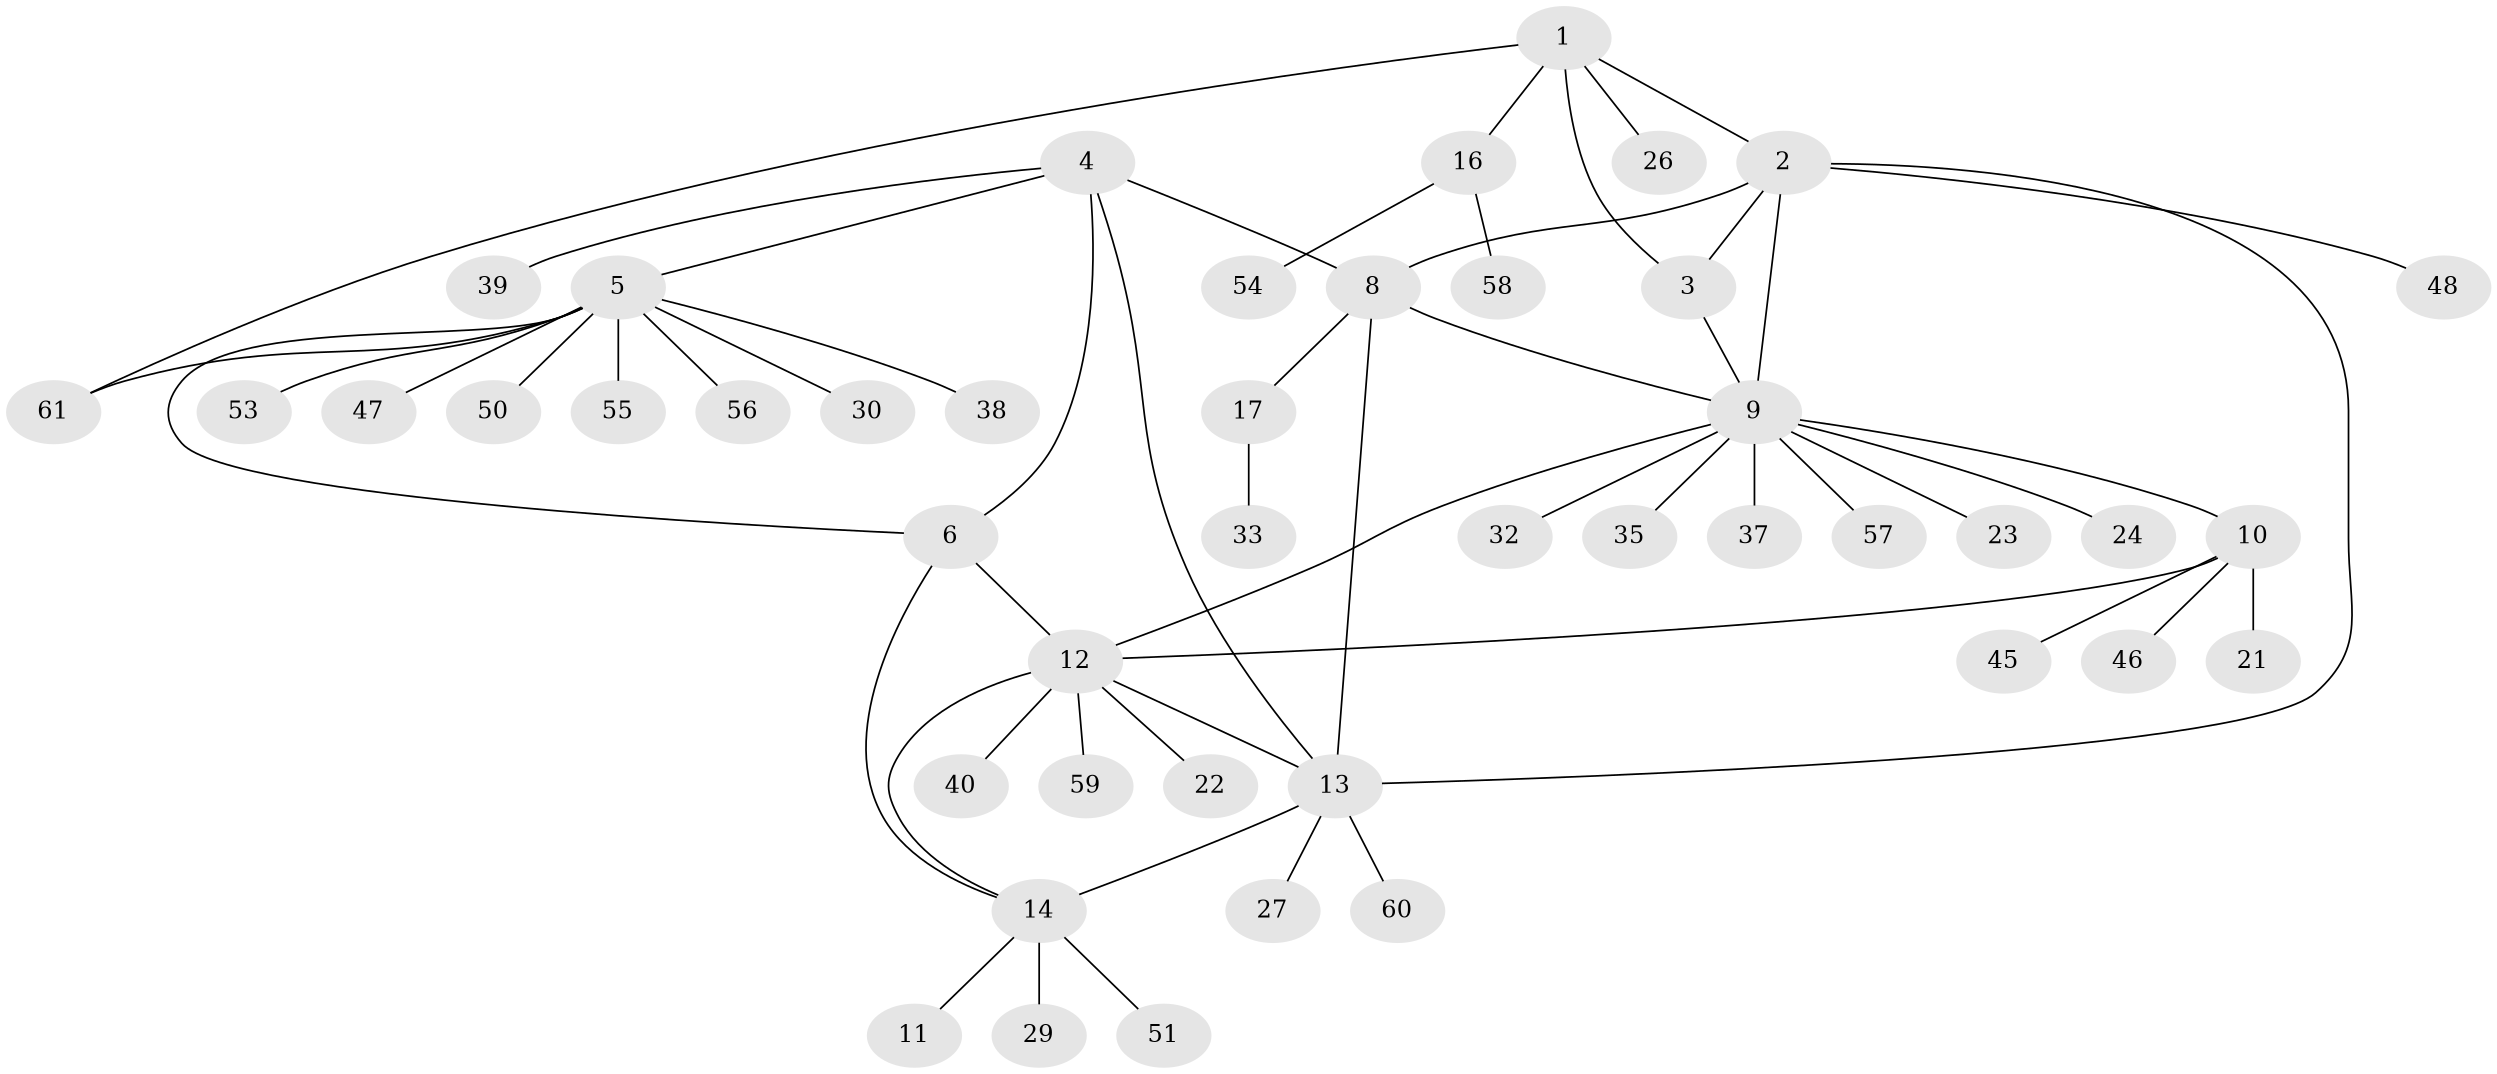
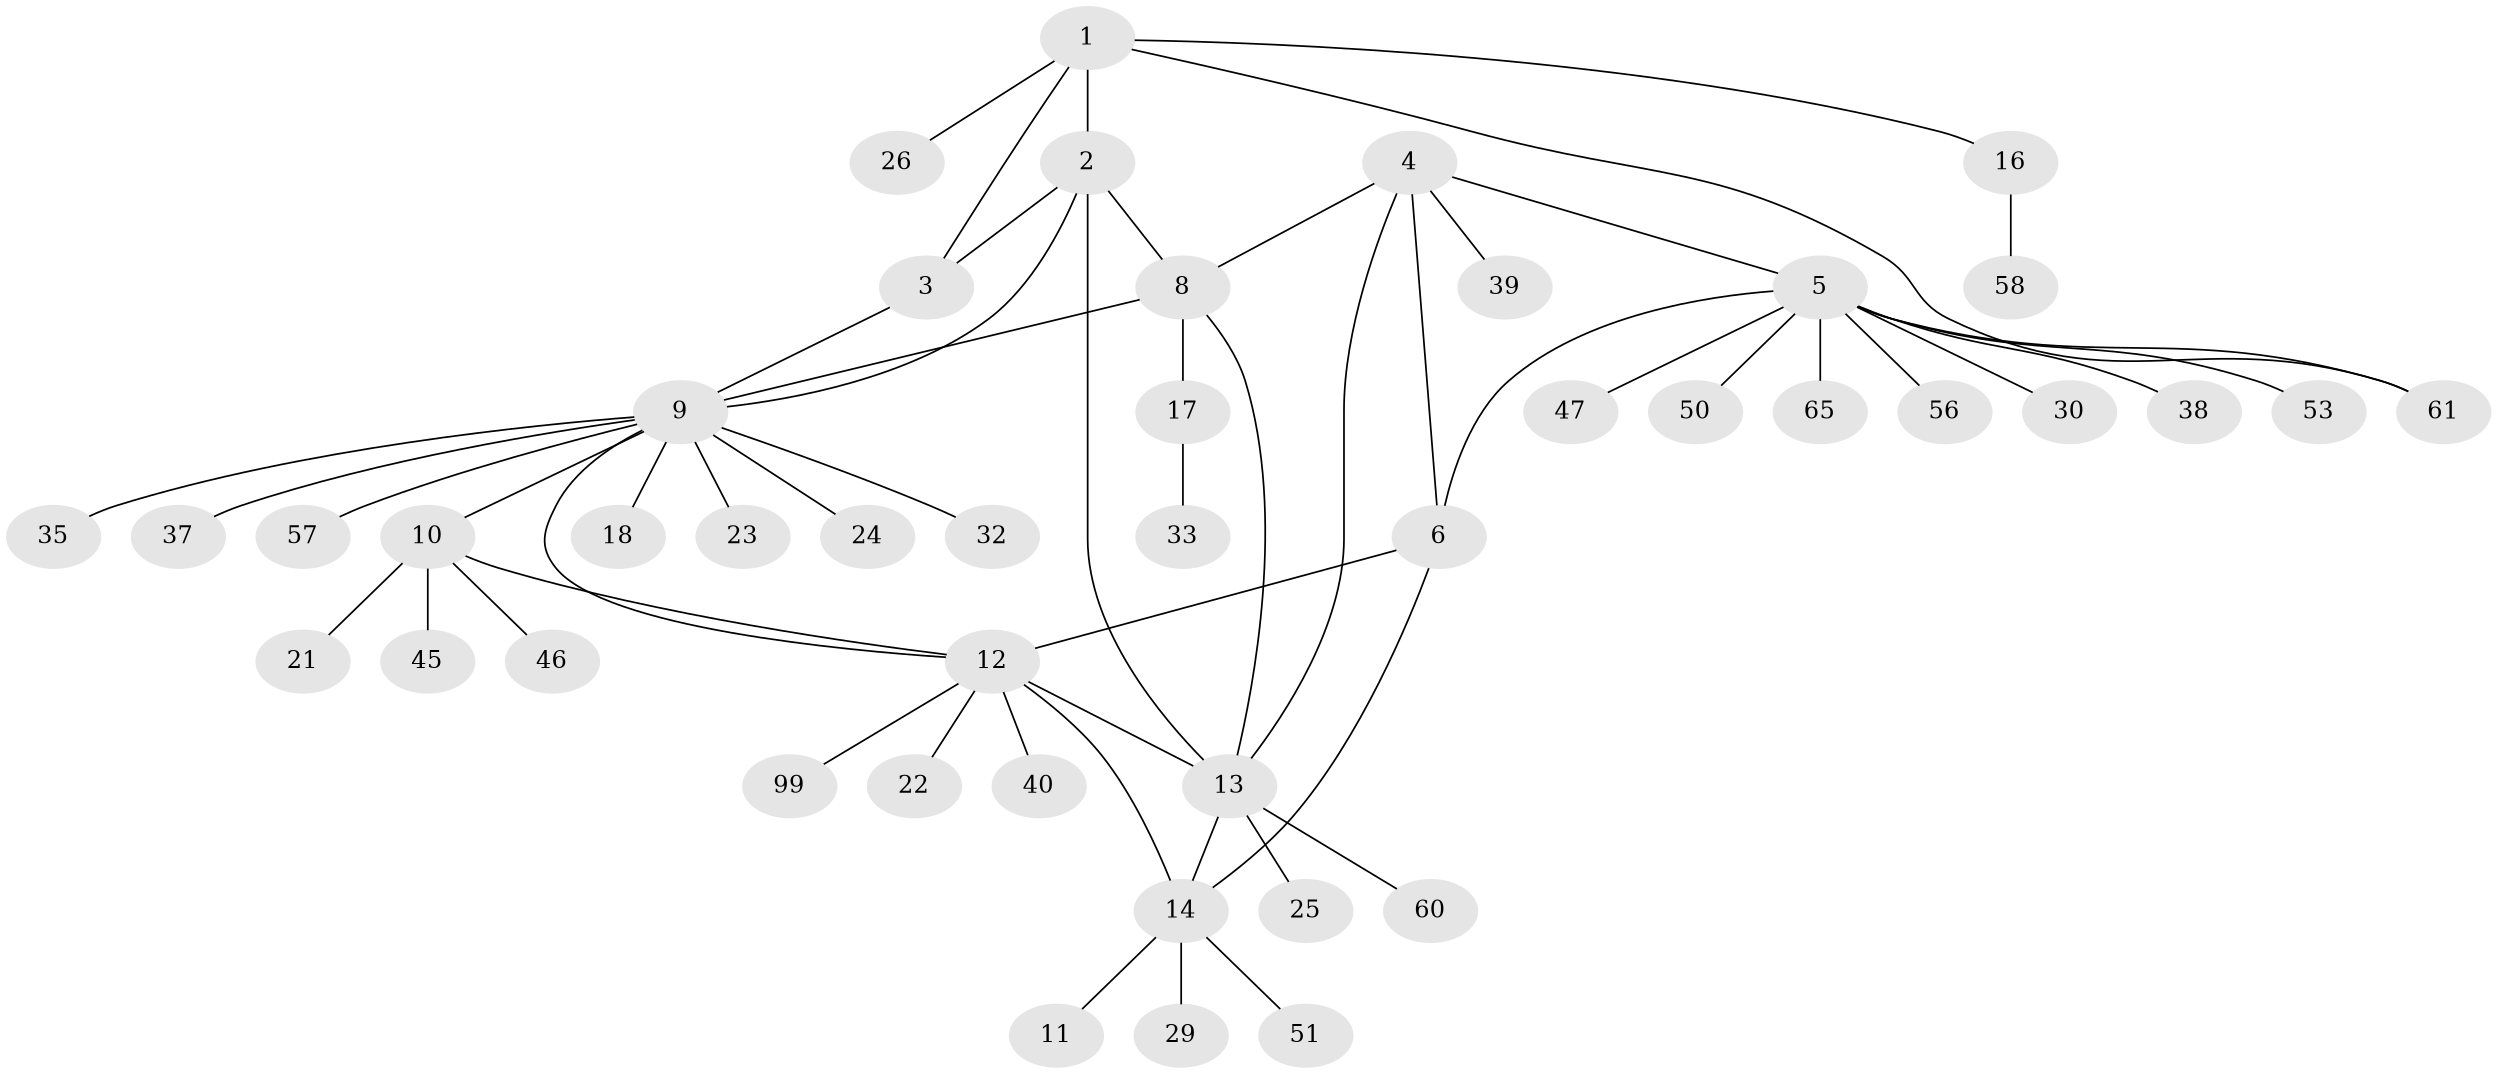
node "54": removed
node "48": removed
node "55": label "55" -> "65"
node "18": added
node "59": label "59" -> "99"
node "27": label "27" -> "25"
